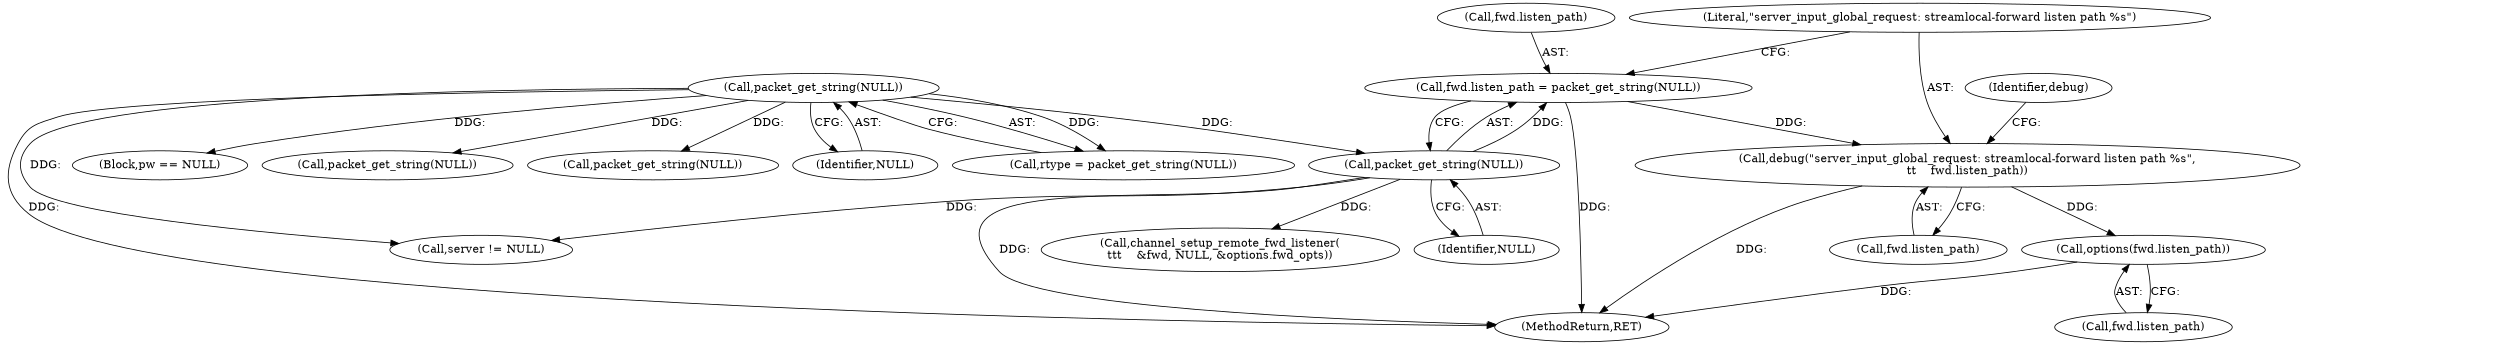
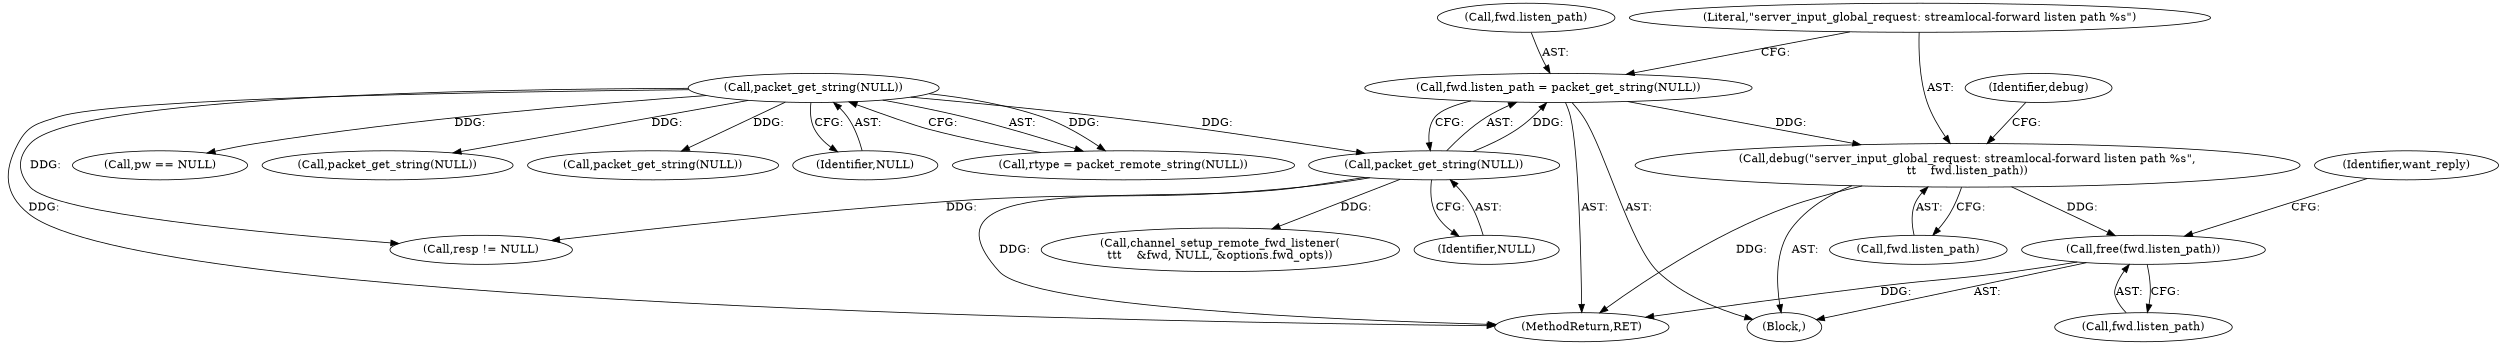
node "(Block,pw == NULL)": label "(Block,pw == NULL)" -> "(Call,pw == NULL)"
node "(Call,rtype = packet_get_string(NULL))": label "(Call,rtype = packet_get_string(NULL))" -> "(Call,rtype = packet_remote_string(NULL))"
node "(Identifier,want_reply)": added
edge "(Call,fwd.listen_path = packet_get_string(NULL))" -> "(MethodReturn,RET)": label "DDG: " -> "AST: "
node "(Call,server != NULL)": label "(Call,server != NULL)" -> "(Call,resp != NULL)"
node "(Call,options(fwd.listen_path))": label "(Call,options(fwd.listen_path))" -> "(Call,free(fwd.listen_path))"
node "(Block,)": added
